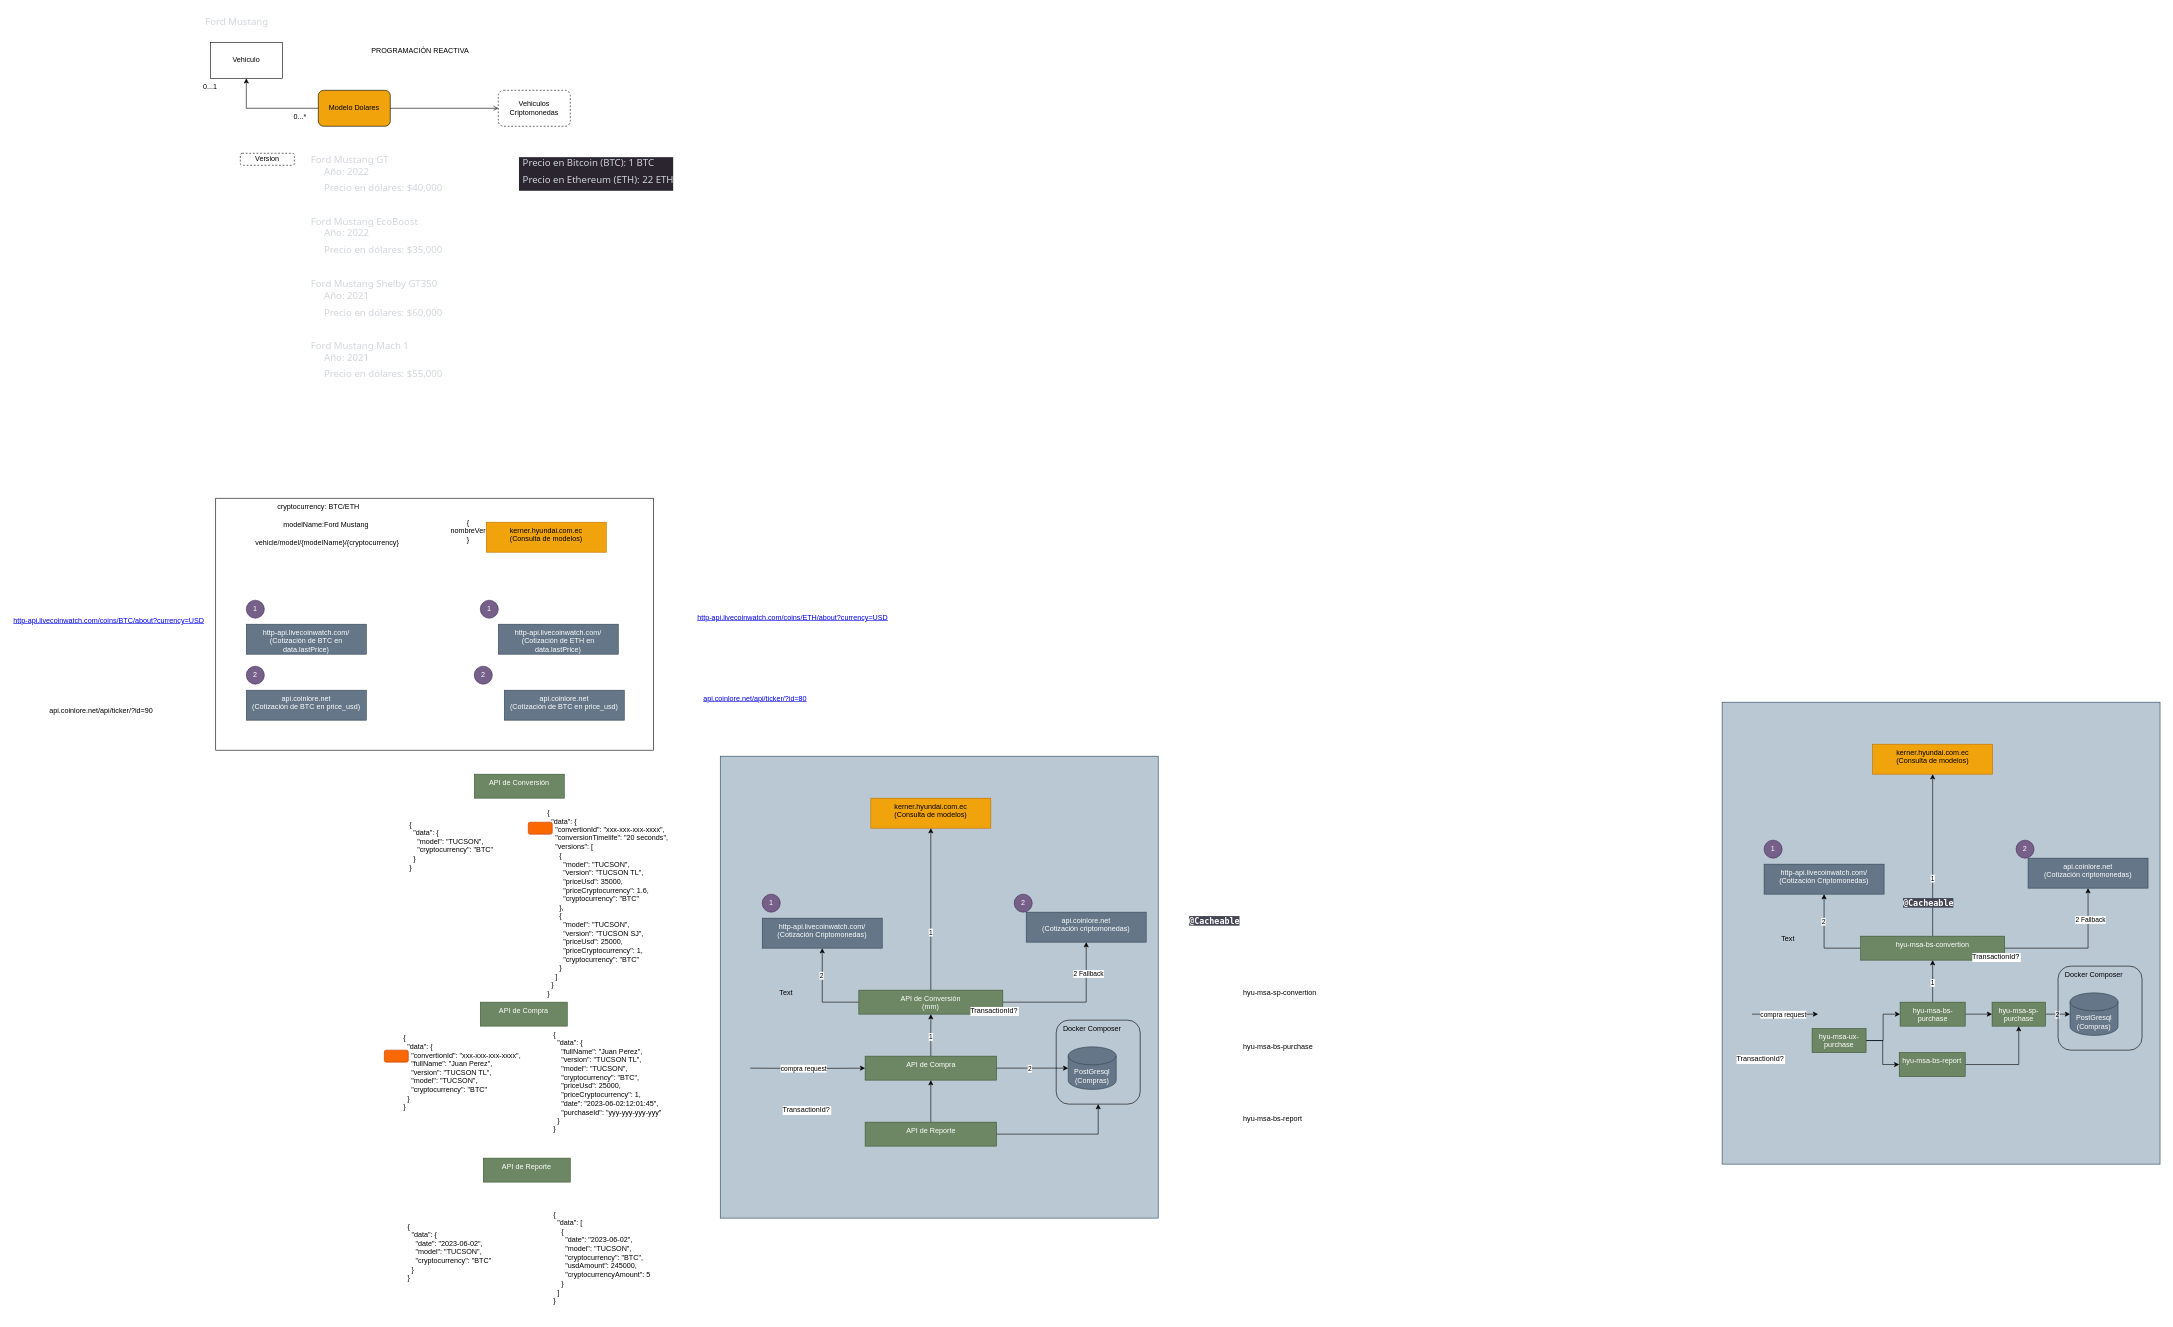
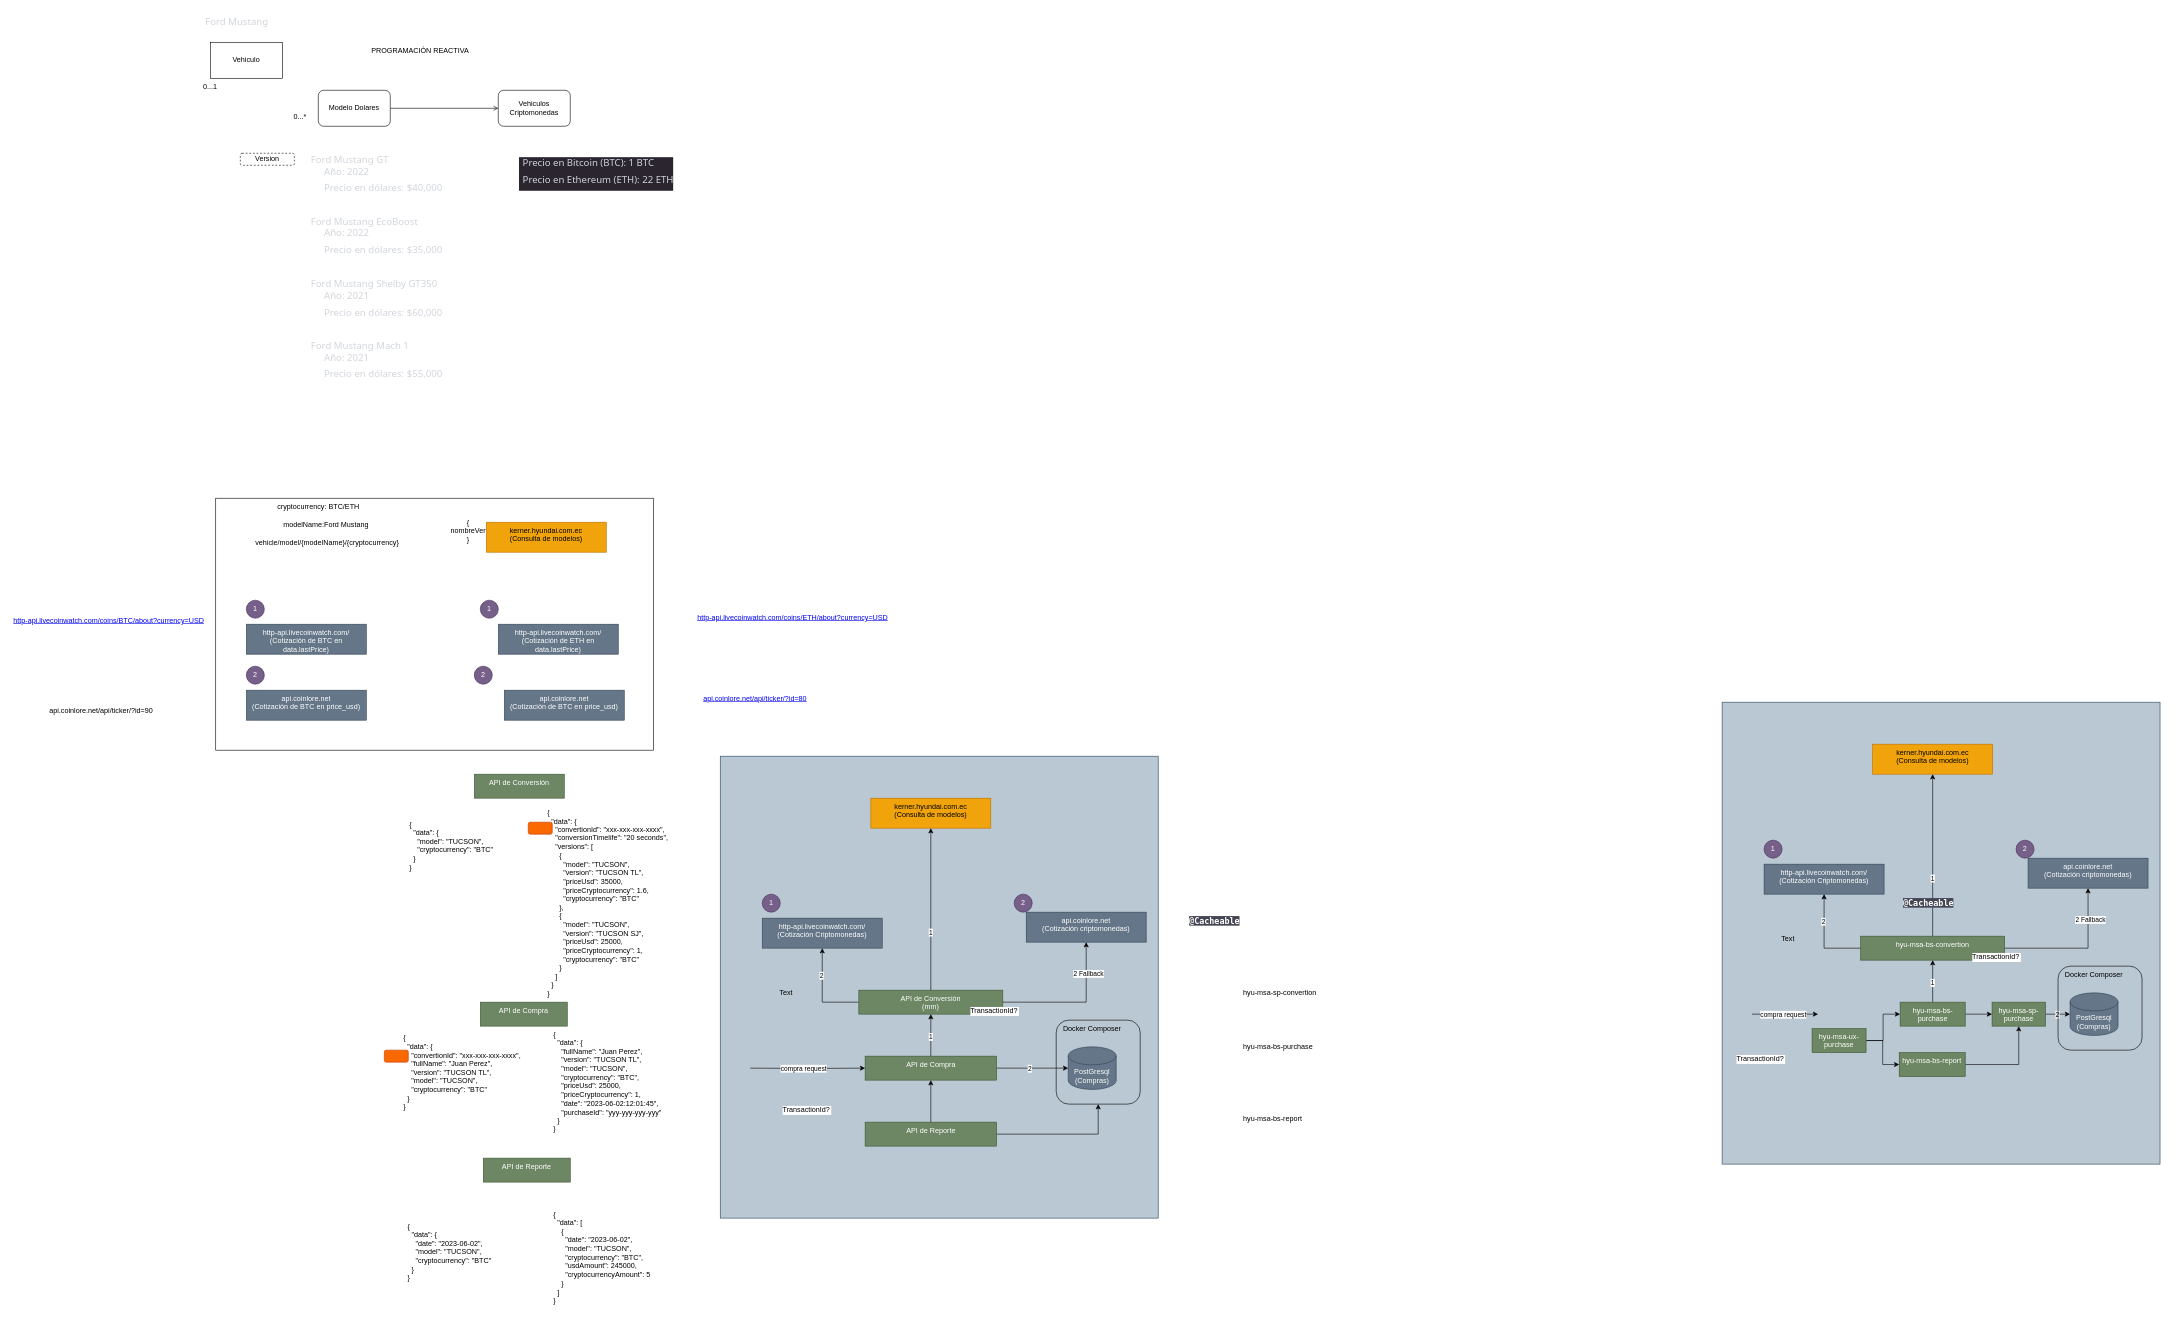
edge "Modelo Dolares" -> "Vehiculo": removed
node "Modelo Dolares": fillcolor #f0a30a -> #ffffff
node "Vehiculos Criptomonedas": style dashed -> solid
